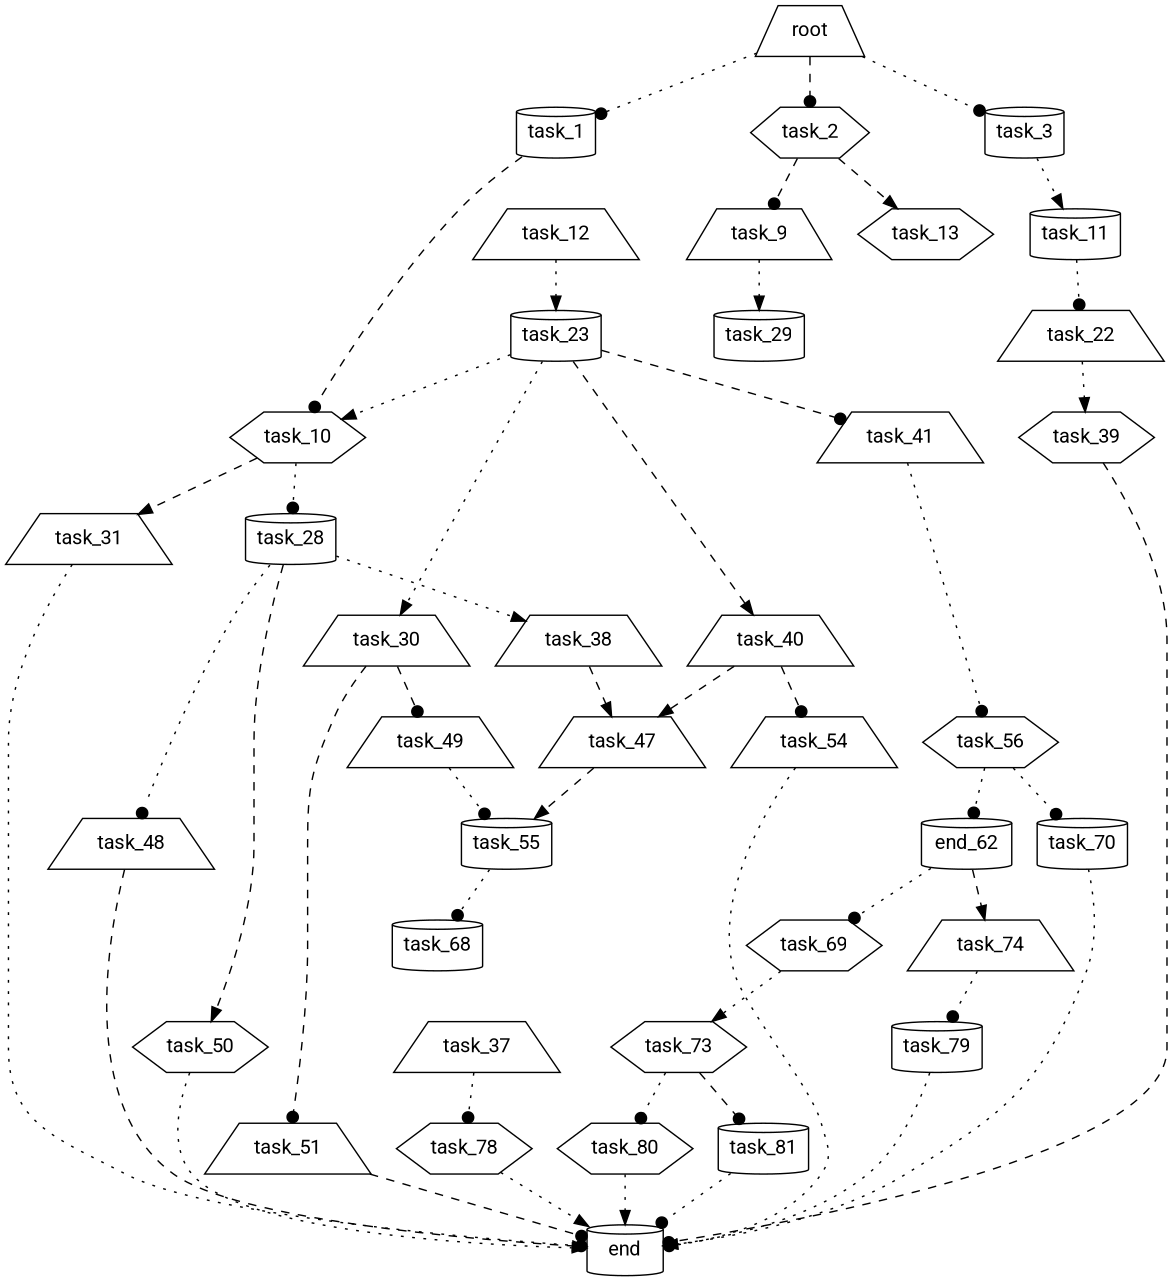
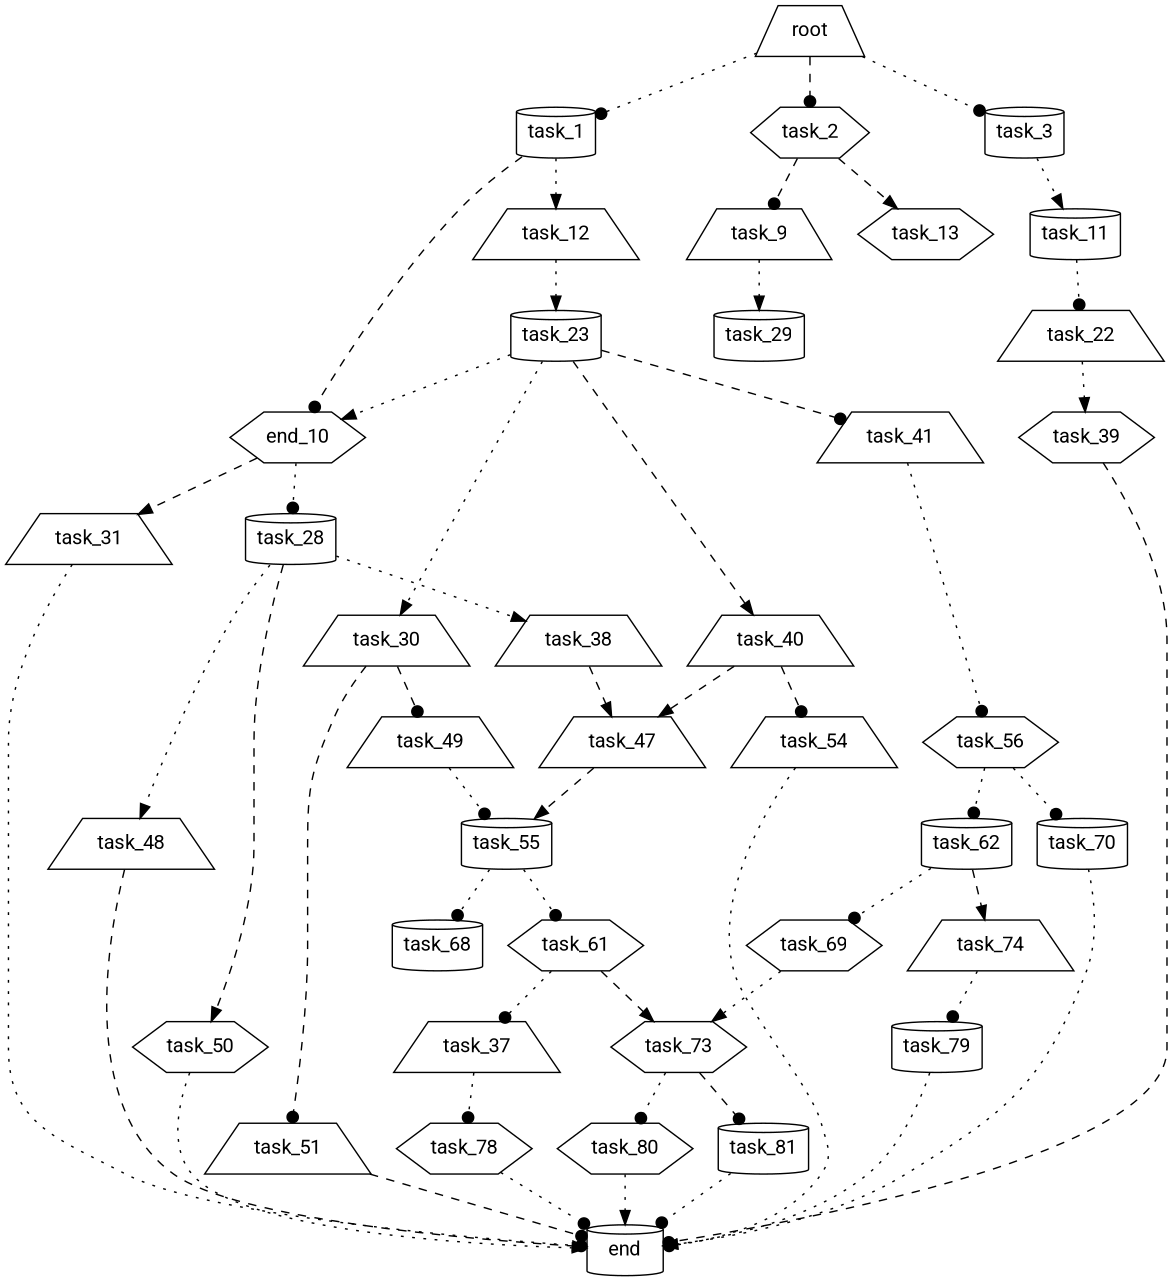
edge "task_1" -> "task_12": added
node "task_10": label "task_10" -> "end_10"
edge "task_28" -> "task_48": arrowhead dot -> normal
node "end_62": label "end_62" -> "task_62"
node "task_61": added
edge "task_78" -> "end": arrowhead normal -> dot
